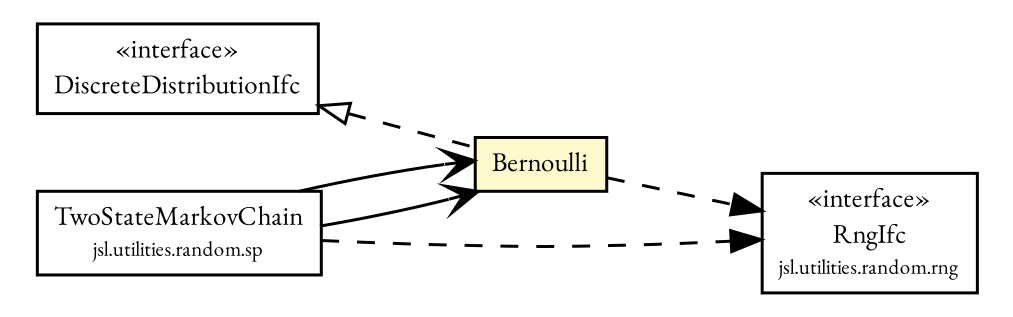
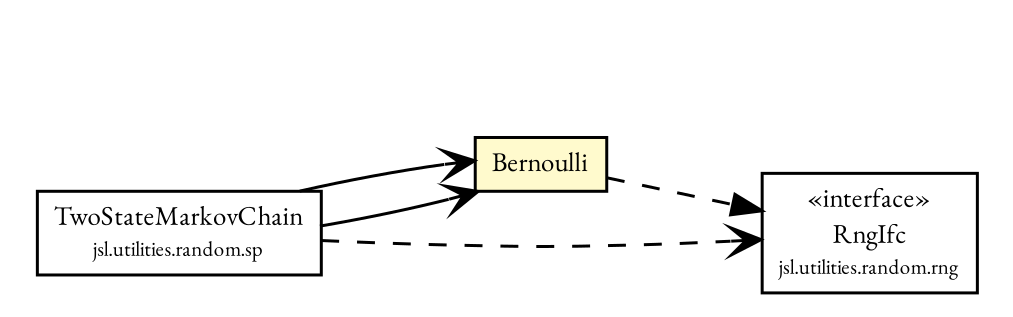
node "DiscreteDistributionIfc": removed
edge "TwoStateMarkovChain" -> "RngIfc": arrowhead normal -> open
